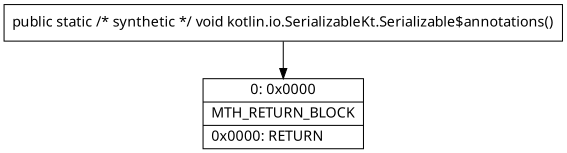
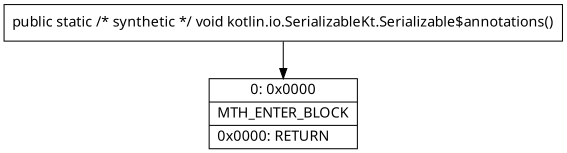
node "0: 0x0000": text "MTH_RETURN_BLOCK" -> "MTH_ENTER_BLOCK"
